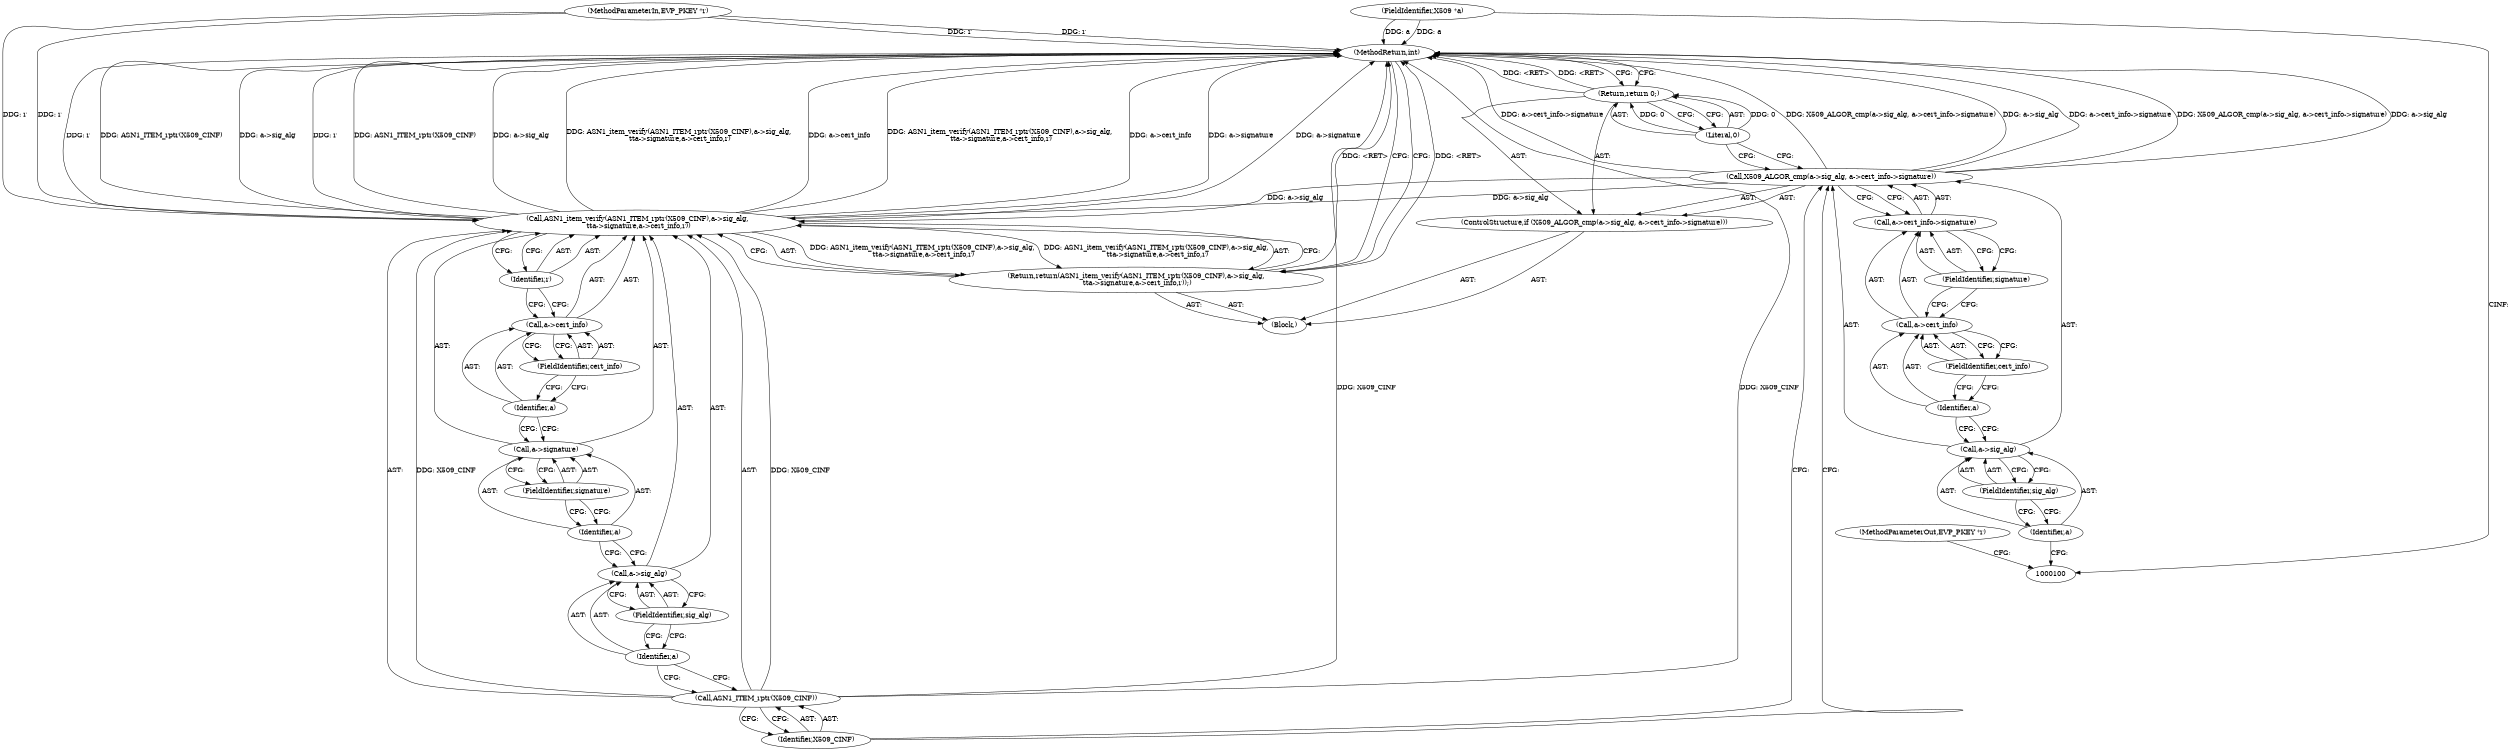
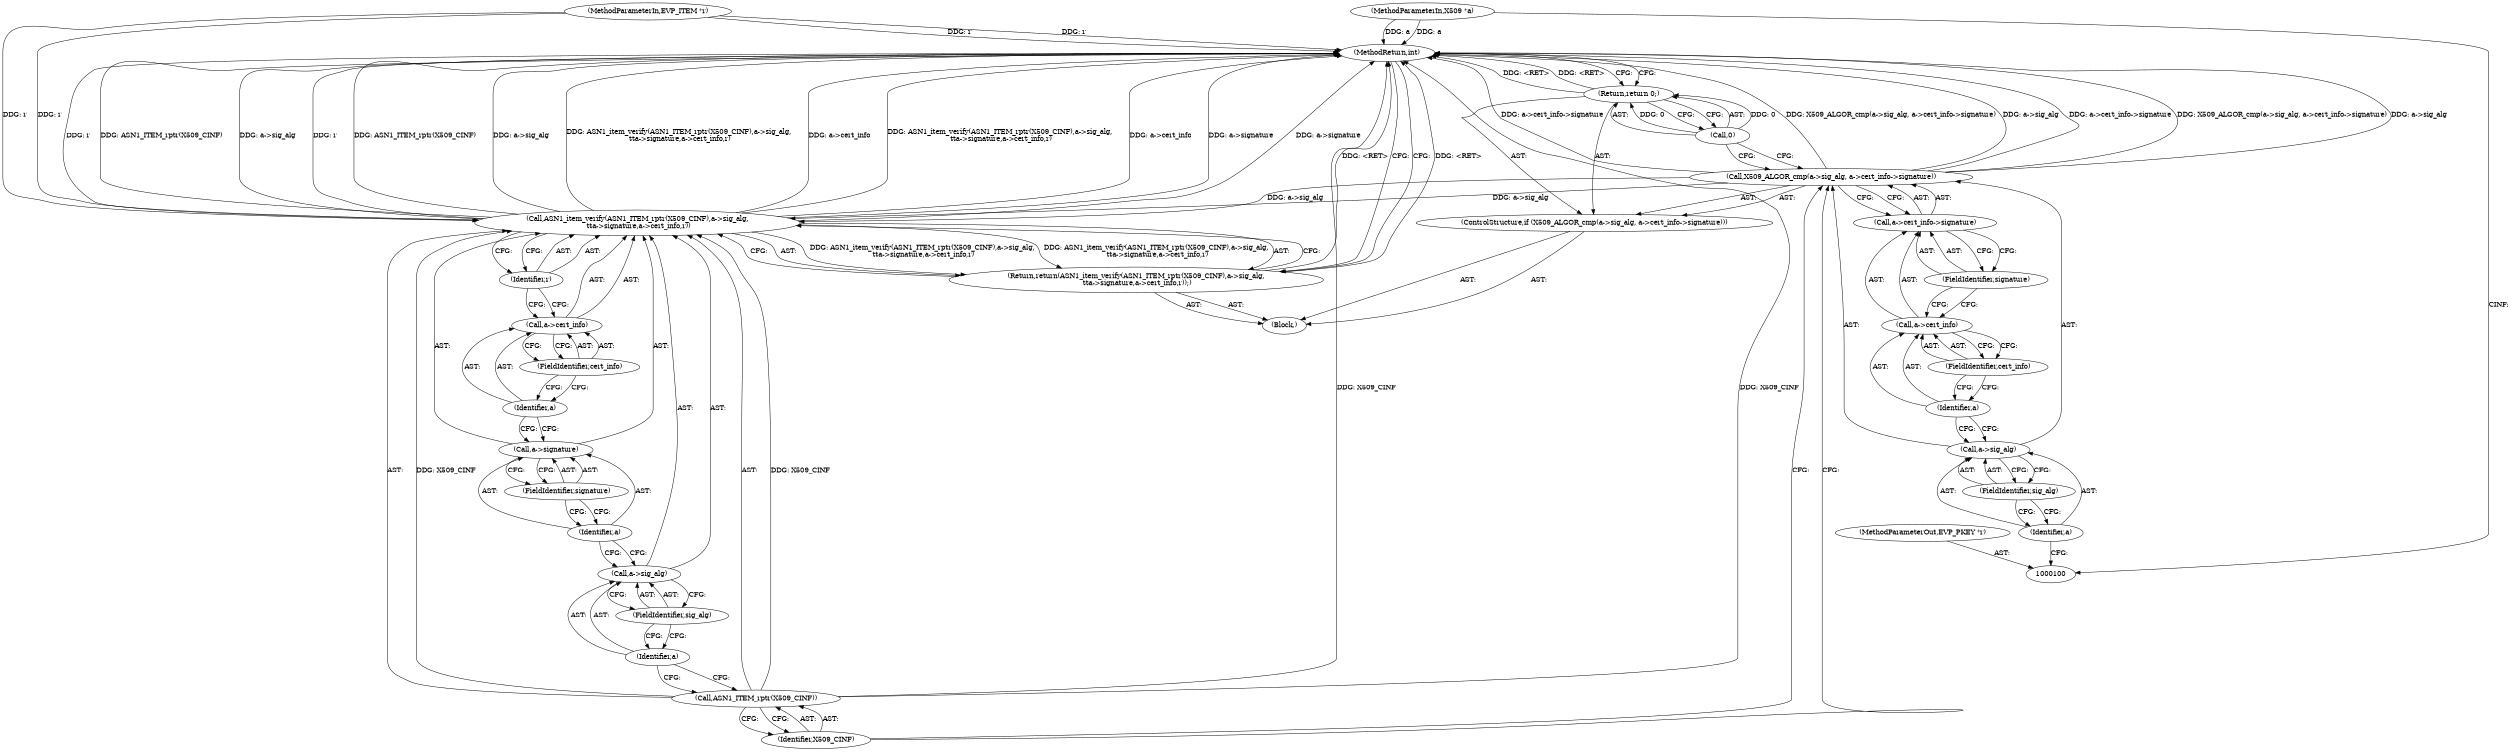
node "(MethodParameterIn,EVP_PKEY *r)": label "(MethodParameterIn,EVP_PKEY *r)" -> "(MethodParameterIn,EVP_ITEM *r)"
node "(FieldIdentifier,X509 *a)": label "(FieldIdentifier,X509 *a)" -> "(MethodParameterIn,X509 *a)"
node "(Literal,0)": label "(Literal,0)" -> "(Call,0)"
edge "(MethodParameterOut,EVP_PKEY *r)" -> "1000100": label "CFG: " -> "AST: "
